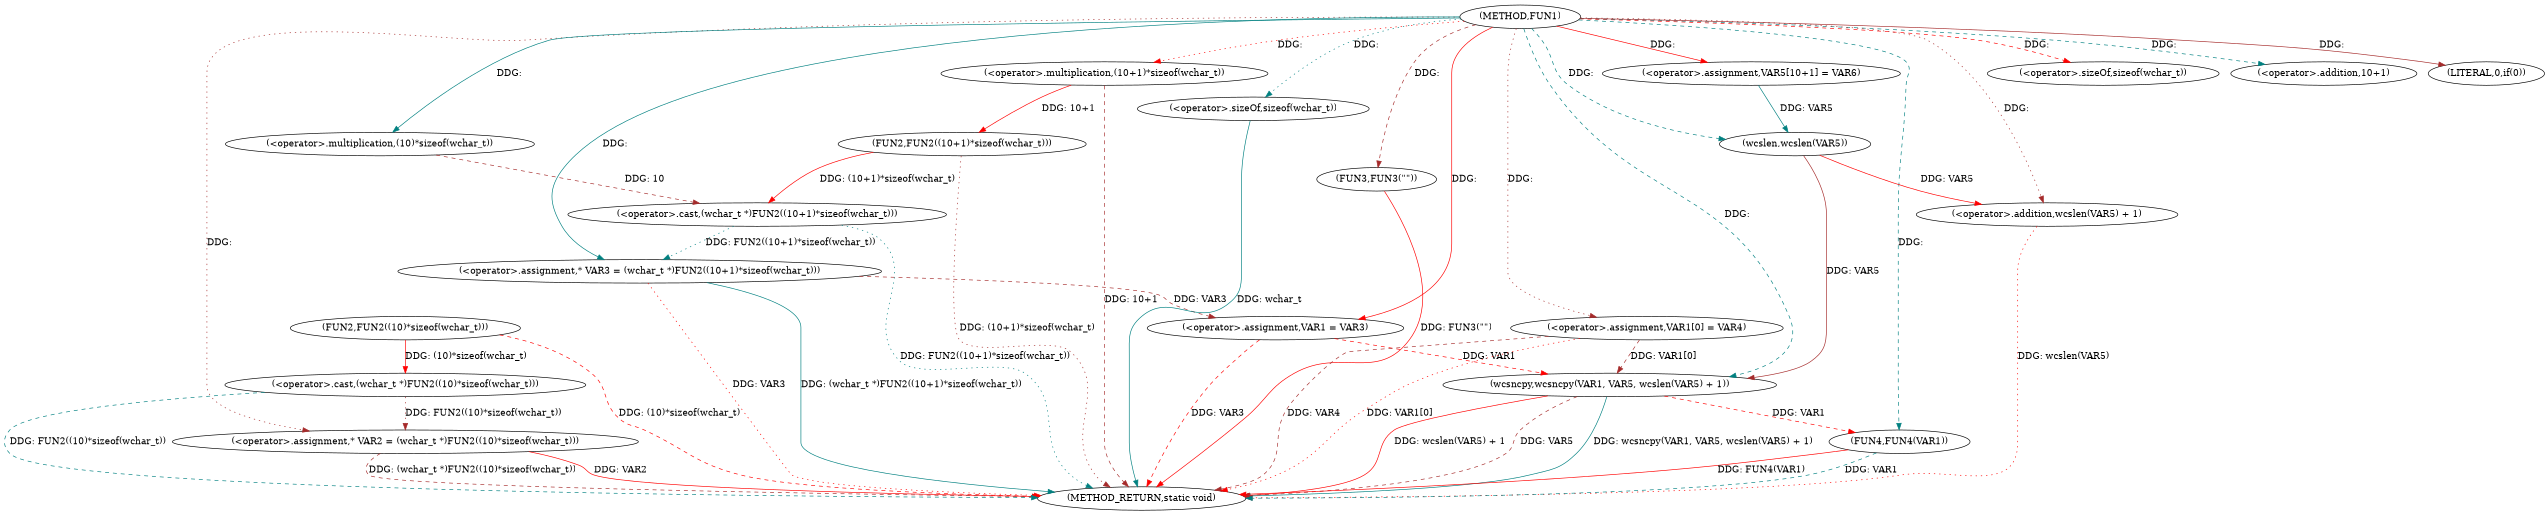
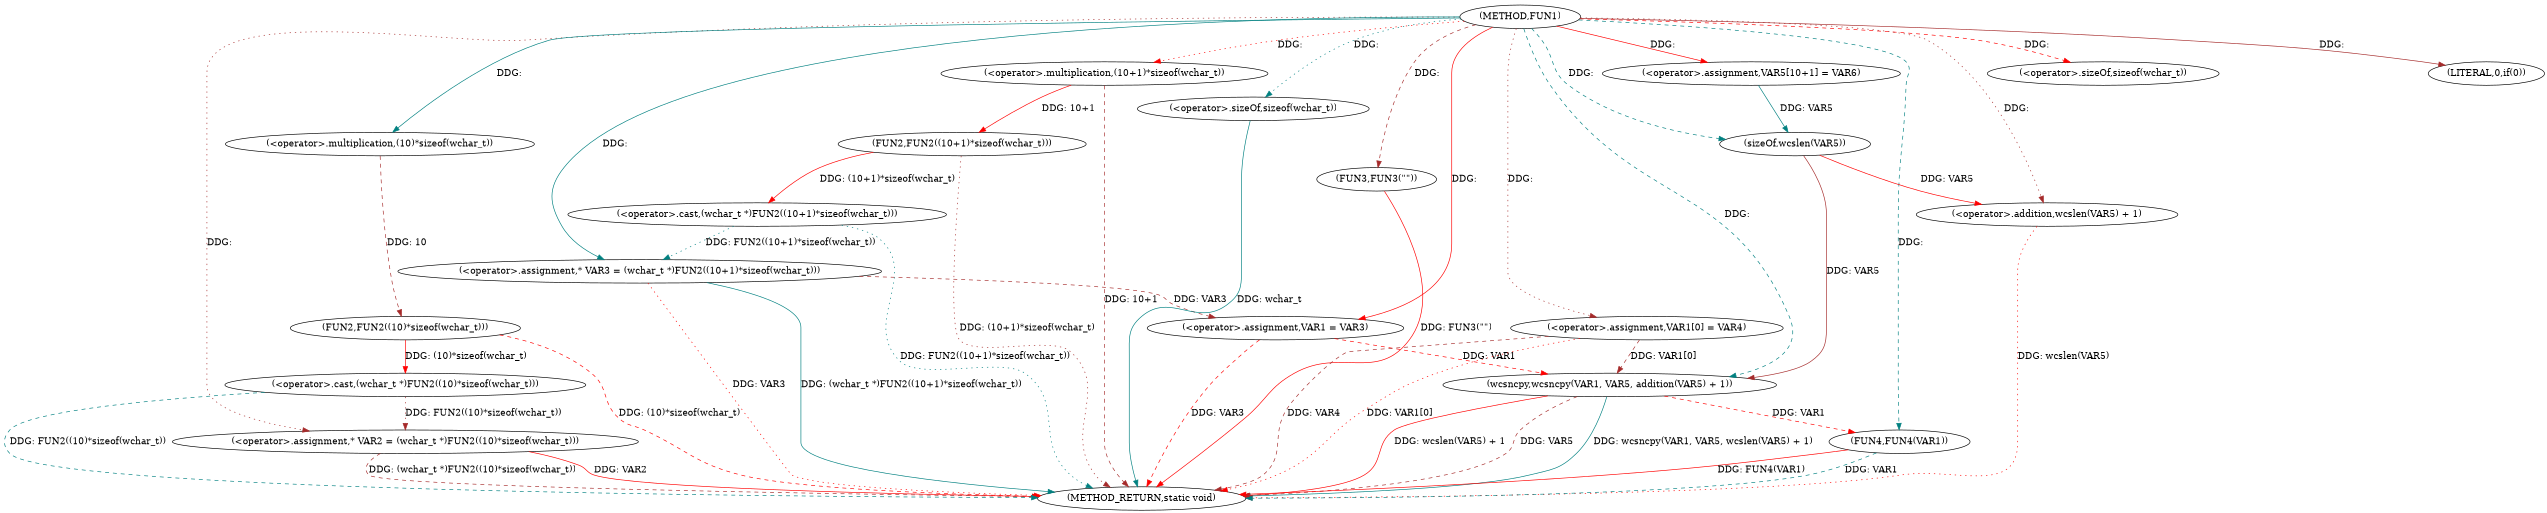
node "(<operator>.addition,10+1)": removed
node "(wcslen,wcslen(VAR5))": label "(wcslen,wcslen(VAR5))" -> "(sizeOf,wcslen(VAR5))"
edge "(<operator>.multiplication,(10)*sizeof(wchar_t))" -> "(<operator>.cast,(wchar_t *)FUN2((10+1)*sizeof(wchar_t)))": now "(<operator>.multiplication,(10)*sizeof(wchar_t))" -> "(FUN2,FUN2((10)*sizeof(wchar_t)))"
node "(wcsncpy,wcsncpy(VAR1, VAR5, wcslen(VAR5) + 1))": label "(wcsncpy,wcsncpy(VAR1, VAR5, wcslen(VAR5) + 1))" -> "(wcsncpy,wcsncpy(VAR1, VAR5, addition(VAR5) + 1))"
